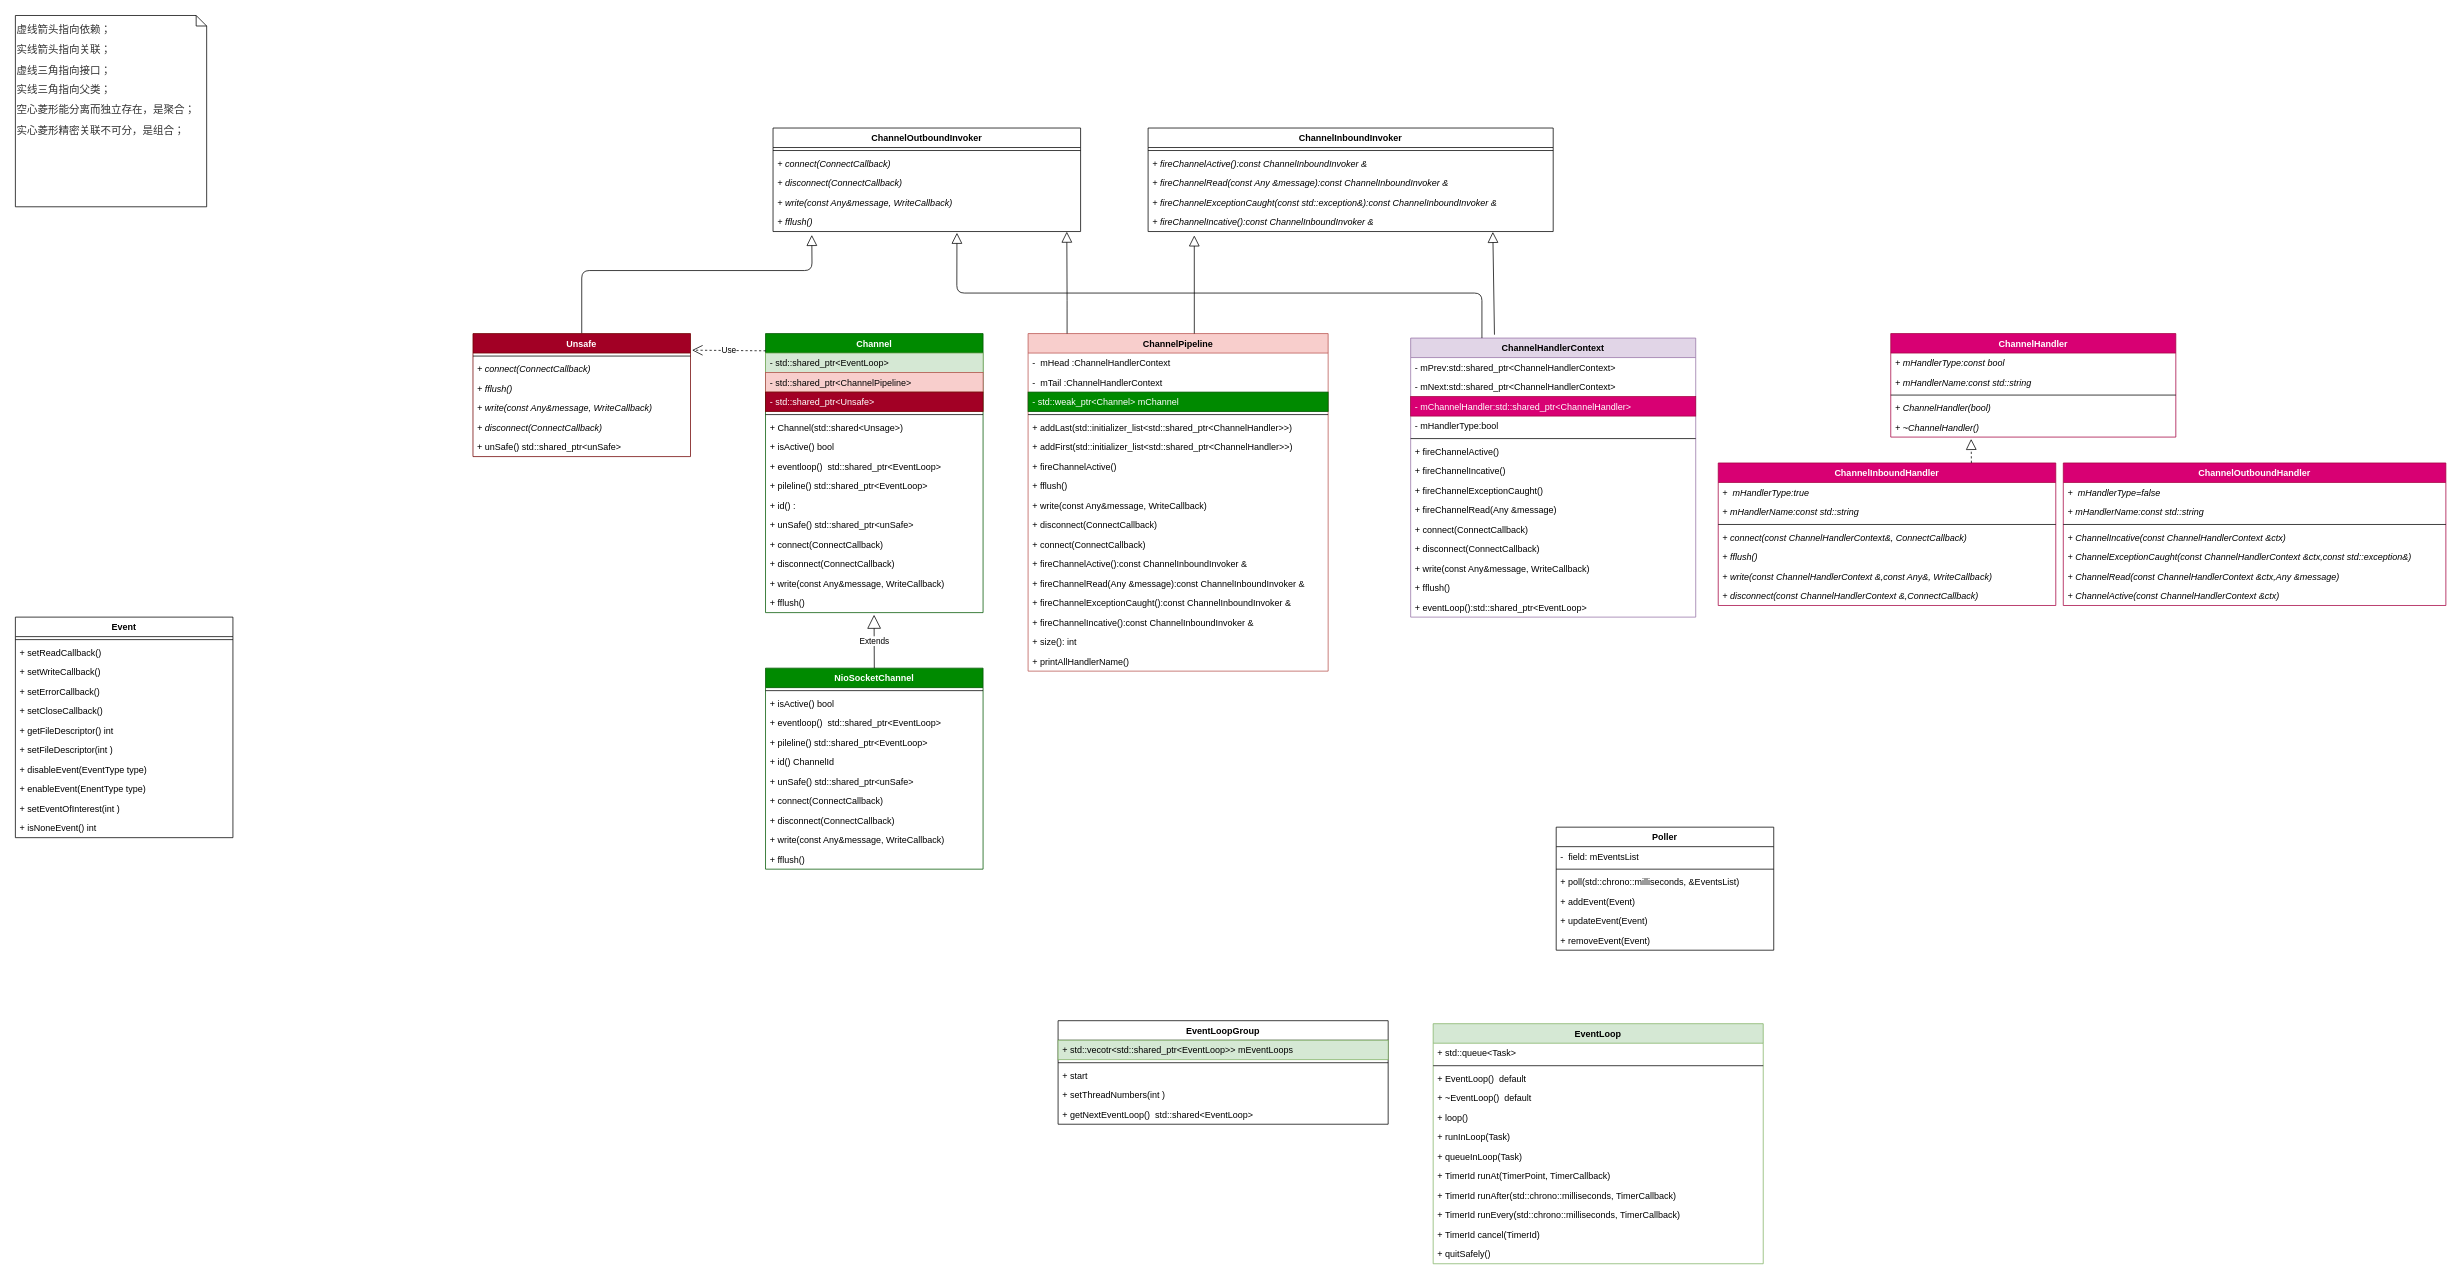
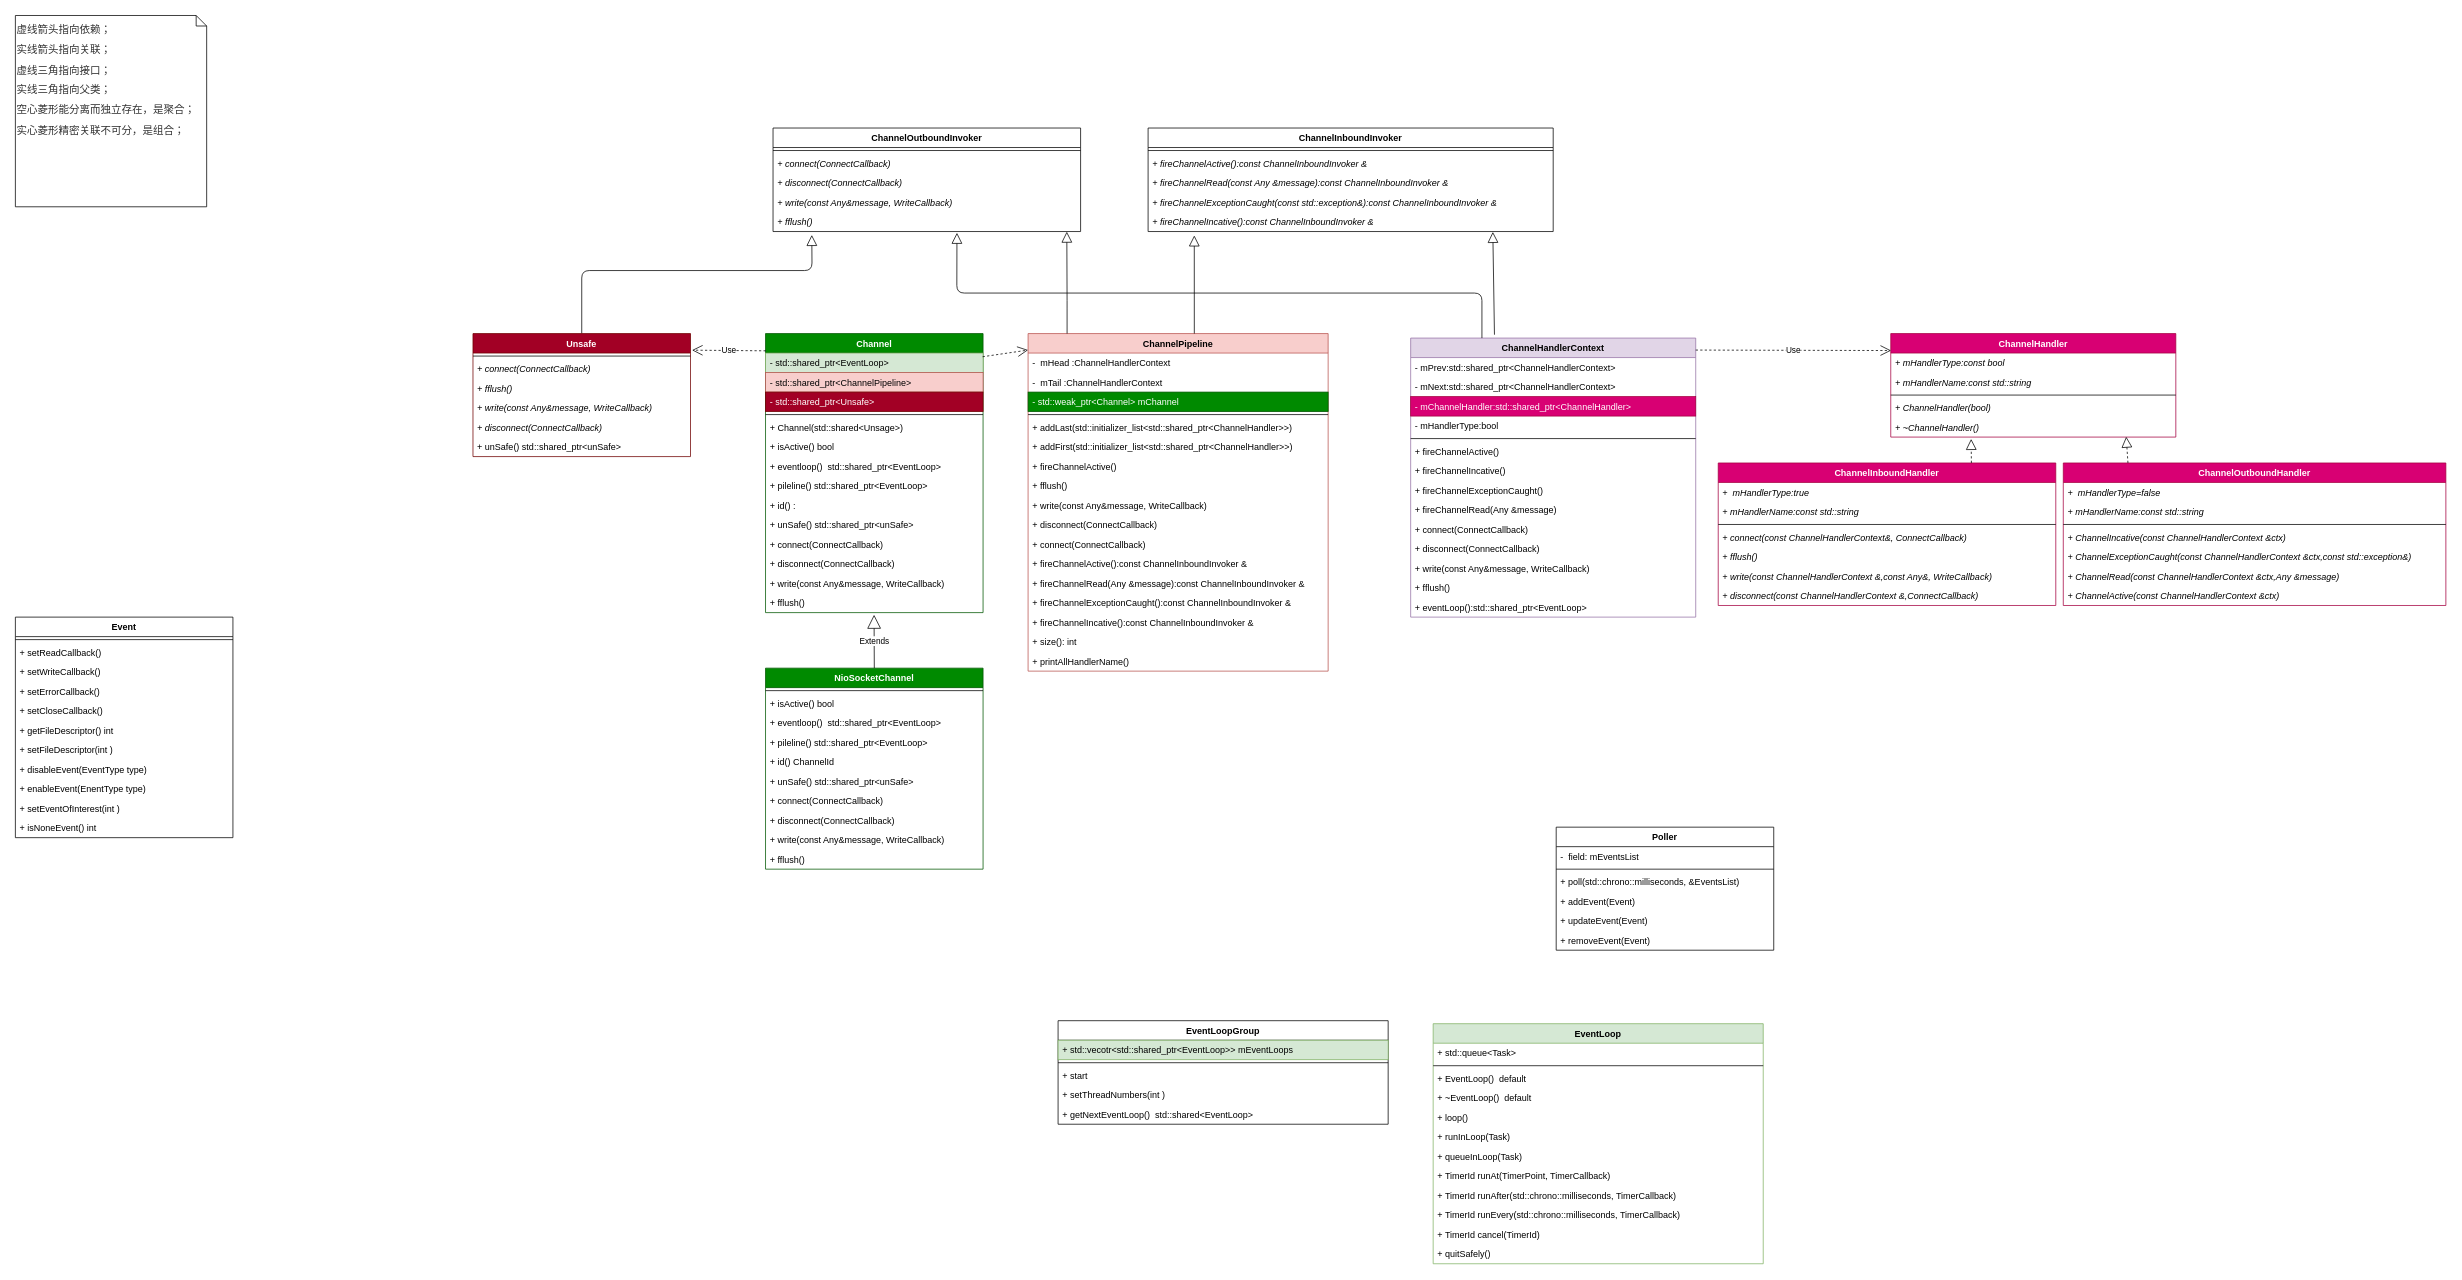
edge "ChannelHandlerContext" -> "ChannelHandler": added, label "Use"
edge "Channel" -> "- mHead :ChannelHandlerContext": added
edge "ChannelOutboundHandler" -> "+ ~ChannelHandler()": added
